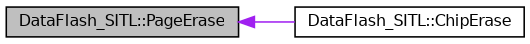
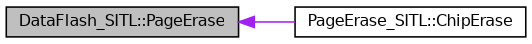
node "DataFlash_SITL::ChipErase": label "DataFlash_SITL::ChipErase" -> "PageErase_SITL::ChipErase"
